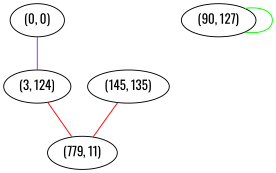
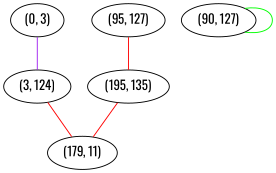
node "(0, 0)": label "(0, 0)" -> "(0, 3)"
node "(95, 127)": added
node "(145, 135)": label "(145, 135)" -> "(195, 135)"
node "(779, 11)": label "(779, 11)" -> "(179, 11)"
